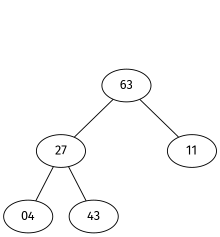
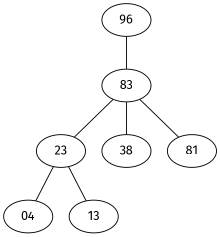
node "96": added
node "63": label "63" -> "83"
node "27": label "27" -> "23"
node "38": added
node "11": label "11" -> "81"
node "43": label "43" -> "13"
